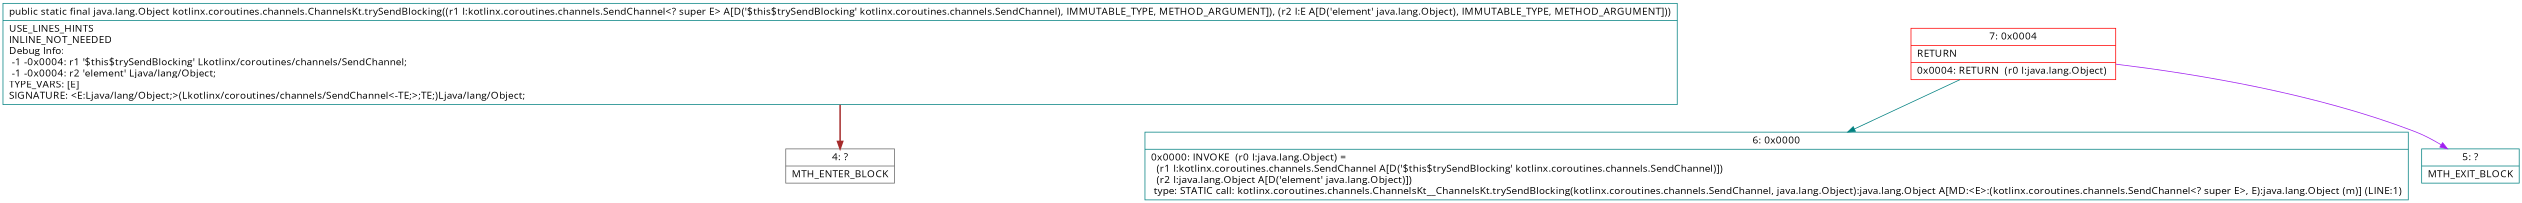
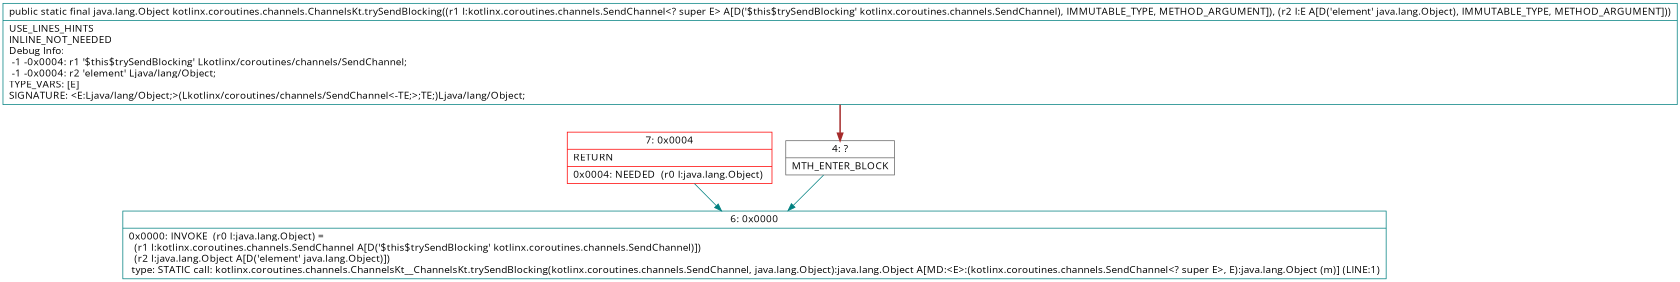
node "7: 0x0004": text "0x0004: RETURN  (r0 I:java.lang.Object)" -> "0x0004: NEEDED  (r0 I:java.lang.Object)"
node "5: ?": removed
edge "4: ?" -> "6: 0x0000": added
